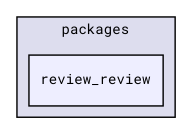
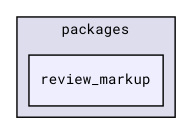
node "review_review": label "review_review" -> "review_markup"
